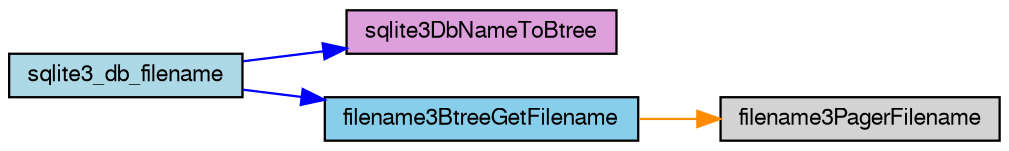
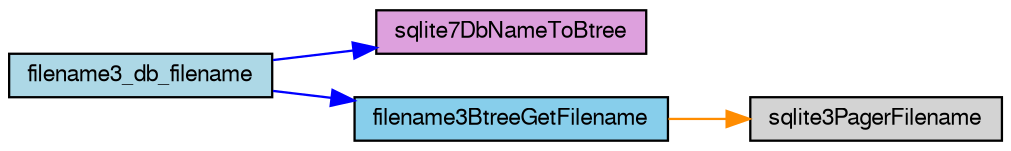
node "sqlite3DbNameToBtree": label "sqlite3DbNameToBtree" -> "sqlite7DbNameToBtree"
node "sqlite3_db_filename": label "sqlite3_db_filename" -> "filename3_db_filename"
node "filename3PagerFilename": label "filename3PagerFilename" -> "sqlite3PagerFilename"
